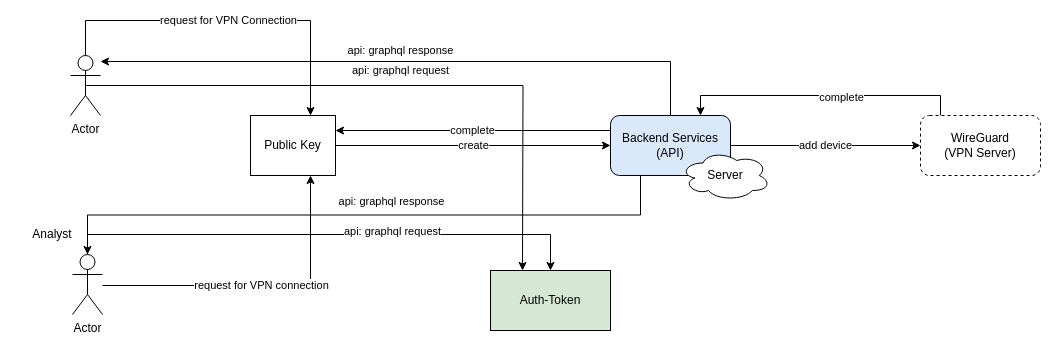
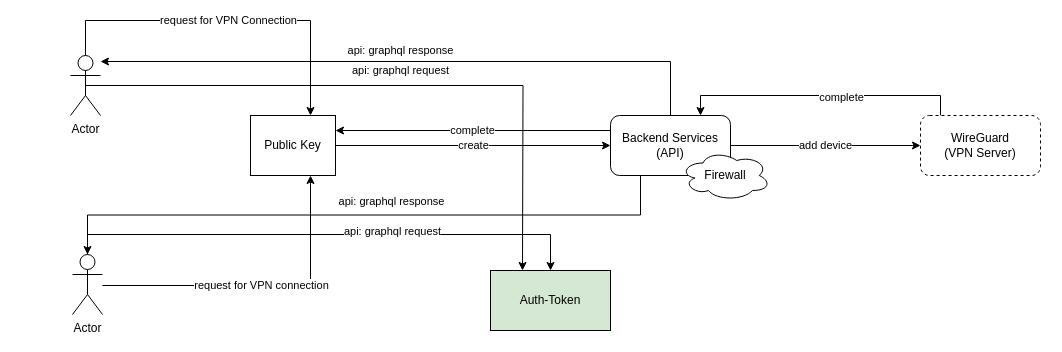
node "Backend Services (API)": fillcolor #dae8fc -> #ffffff
node "Server": label "Server" -> "Firewall"
node "Analyst": removed
